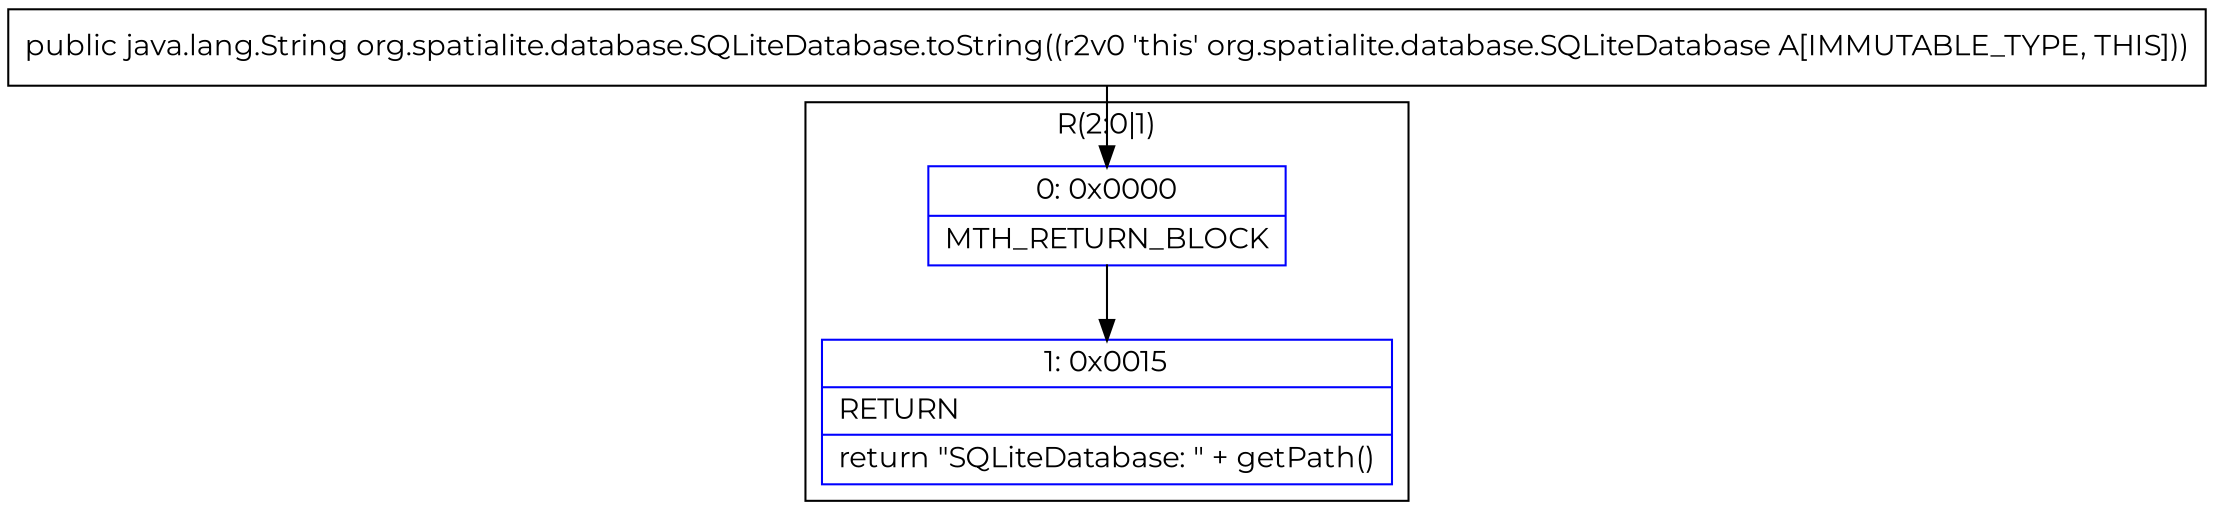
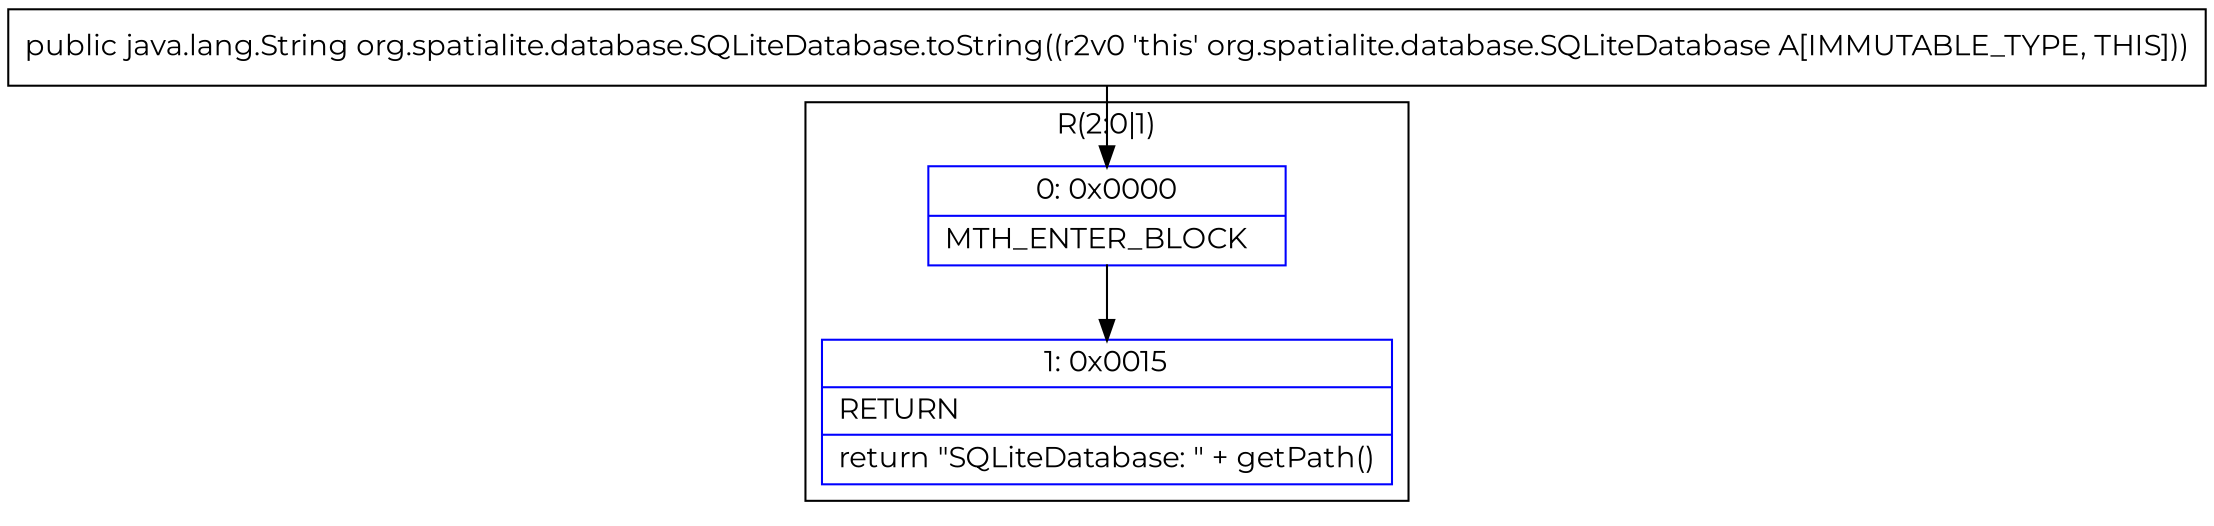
node "0: 0x0000": text "MTH_RETURN_BLOCK" -> "MTH_ENTER_BLOCK"
